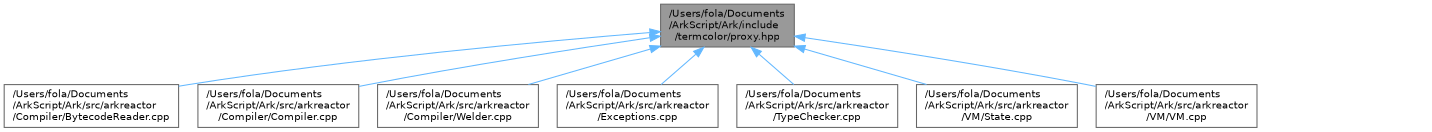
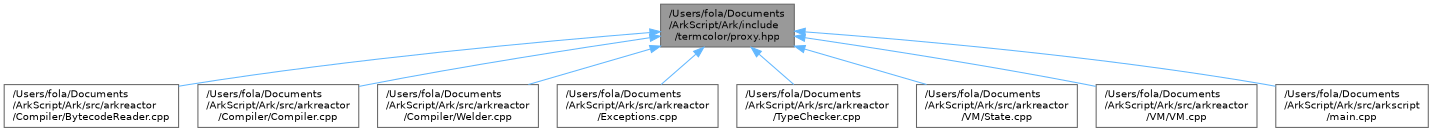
node "/Users/fola/Documents /ArkScript/Ark/src/arkscript /main.cpp": added
